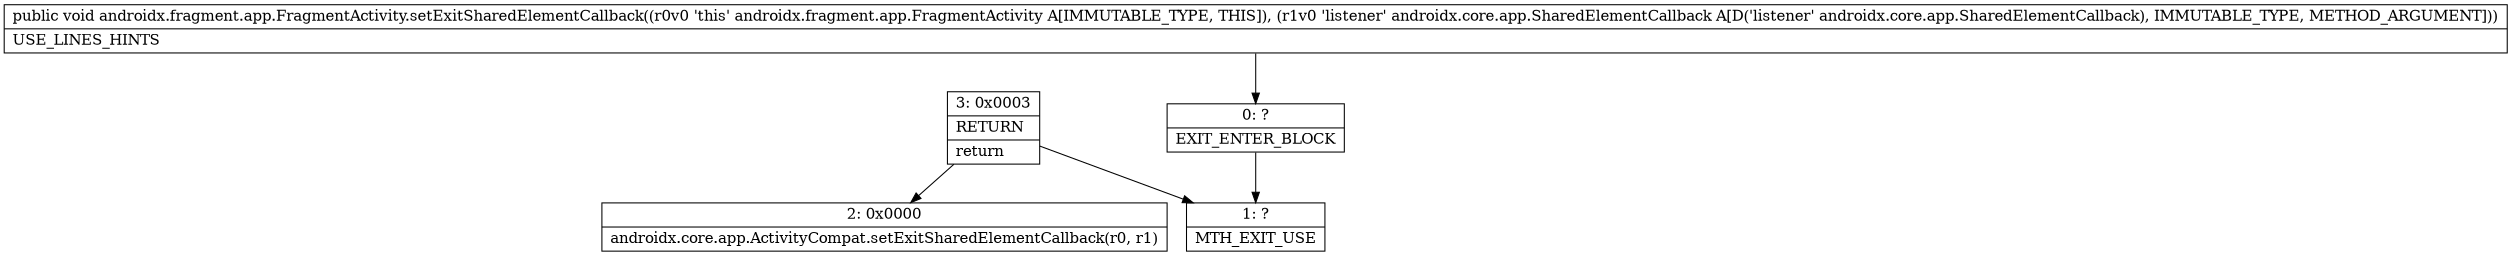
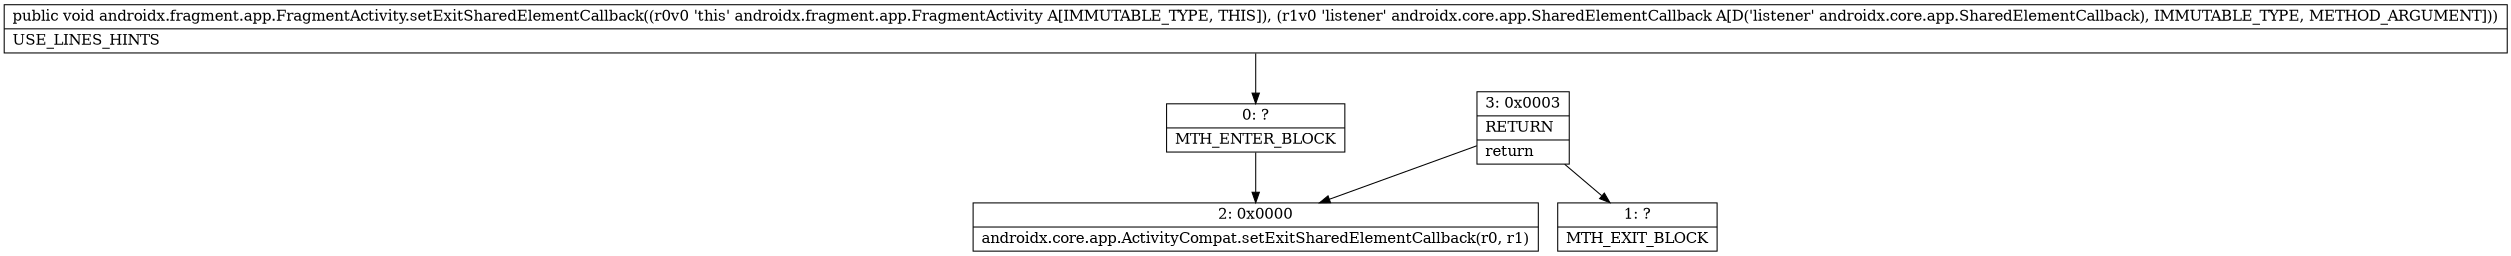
node "0: ?": text "EXIT_ENTER_BLOCK" -> "MTH_ENTER_BLOCK"
edge "0: ?" -> "1: ?": now "0: ?" -> "2: 0x0000"
node "1: ?": text "MTH_EXIT_USE" -> "MTH_EXIT_BLOCK"
